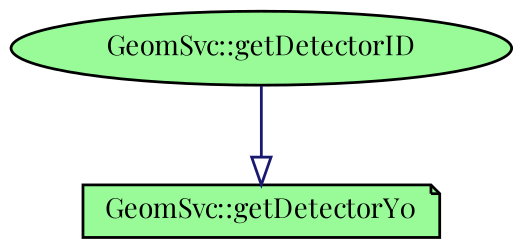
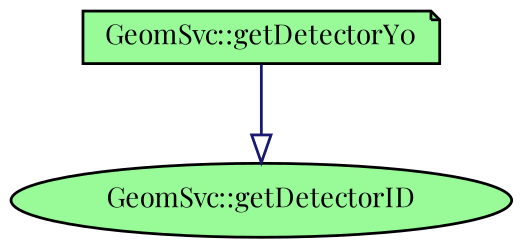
edge "GeomSvc::getDetectorID" -> "GeomSvc::getDetectorY0": reversed
